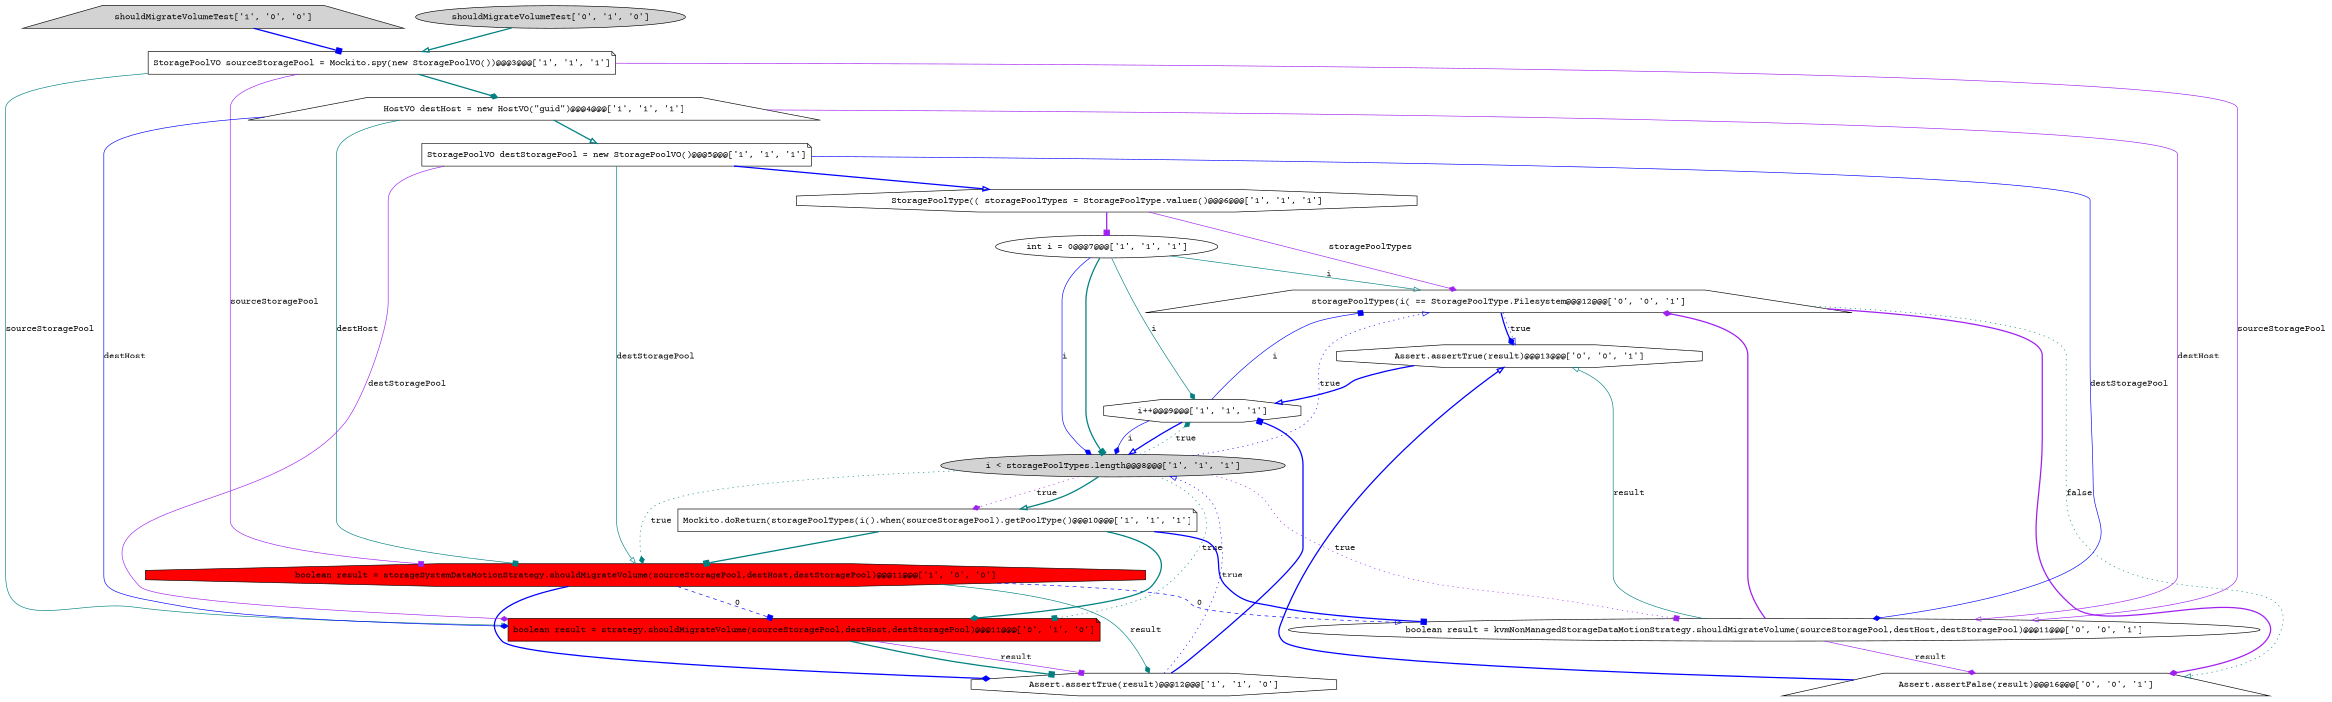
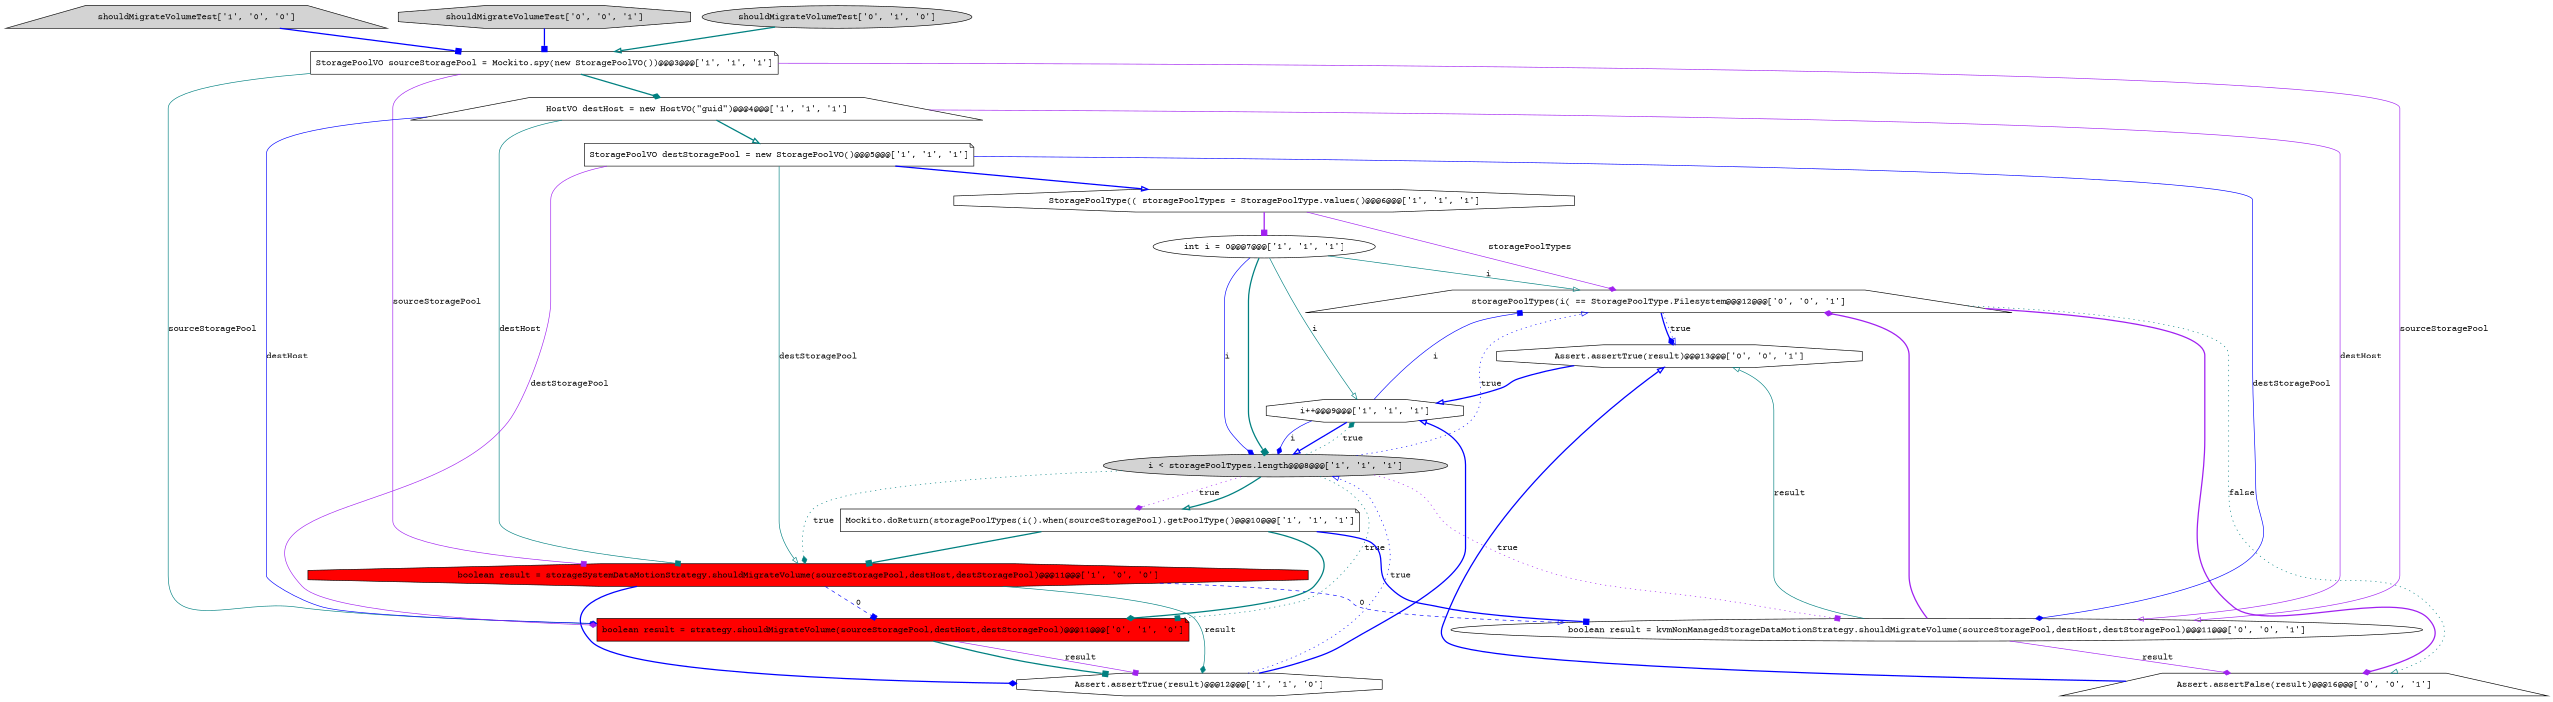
node "shouldMigrateVolumeTest['0', '0', '1']": added
edge "int i = 0@@@7@@@['1', '1', '1']" -> "i++@@@9@@@['1', '1', '1']": arrowhead diamond -> onormal
edge "Assert.assertTrue(result)@@@12@@@['1', '1', '0']" -> "i++@@@9@@@['1', '1', '1']": arrowhead box -> onormal
